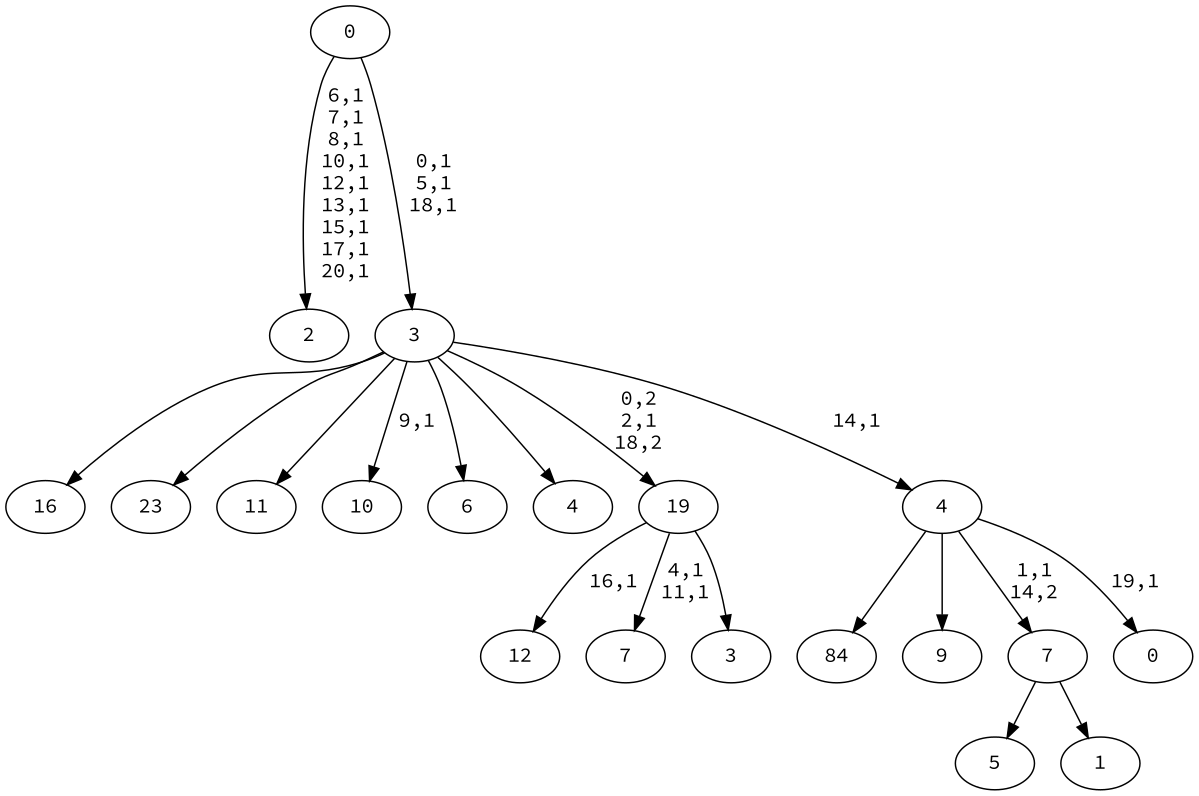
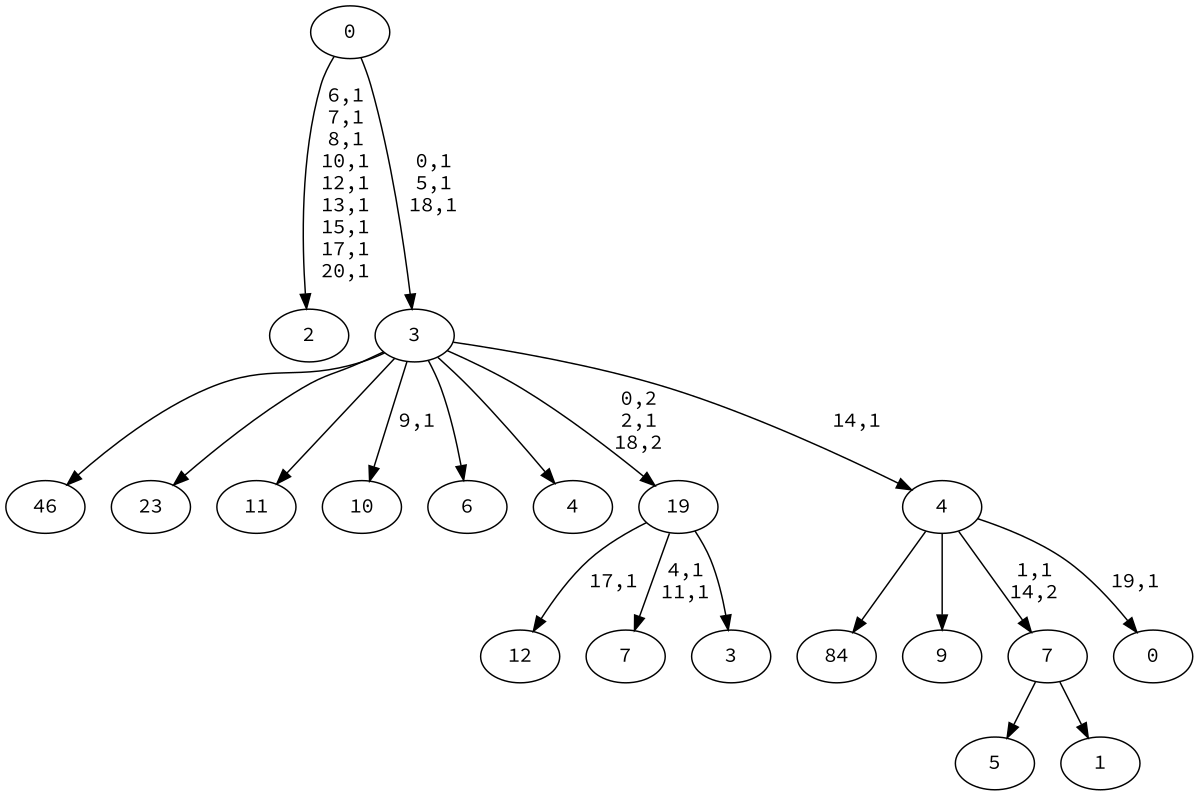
node "16": label "16" -> "46"
edge "19" -> "12": label "16,1" -> "17,1"
